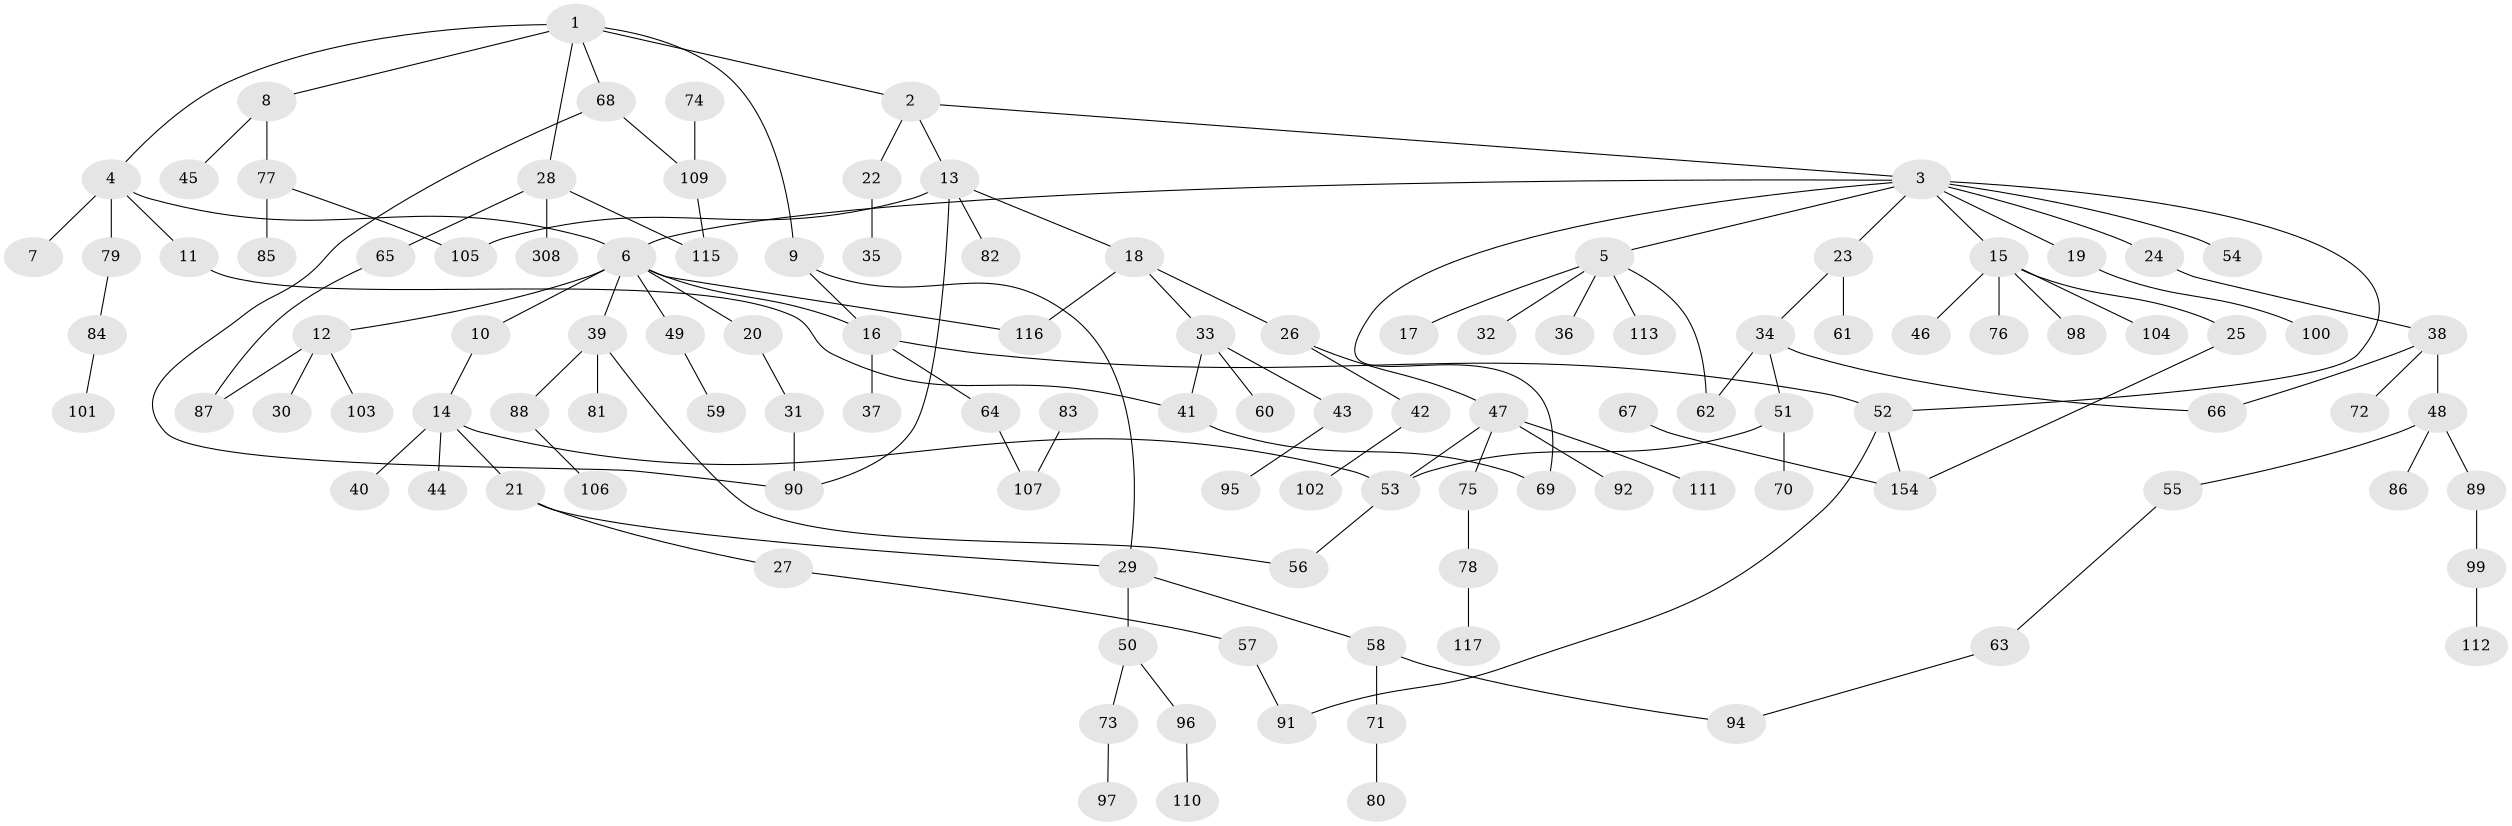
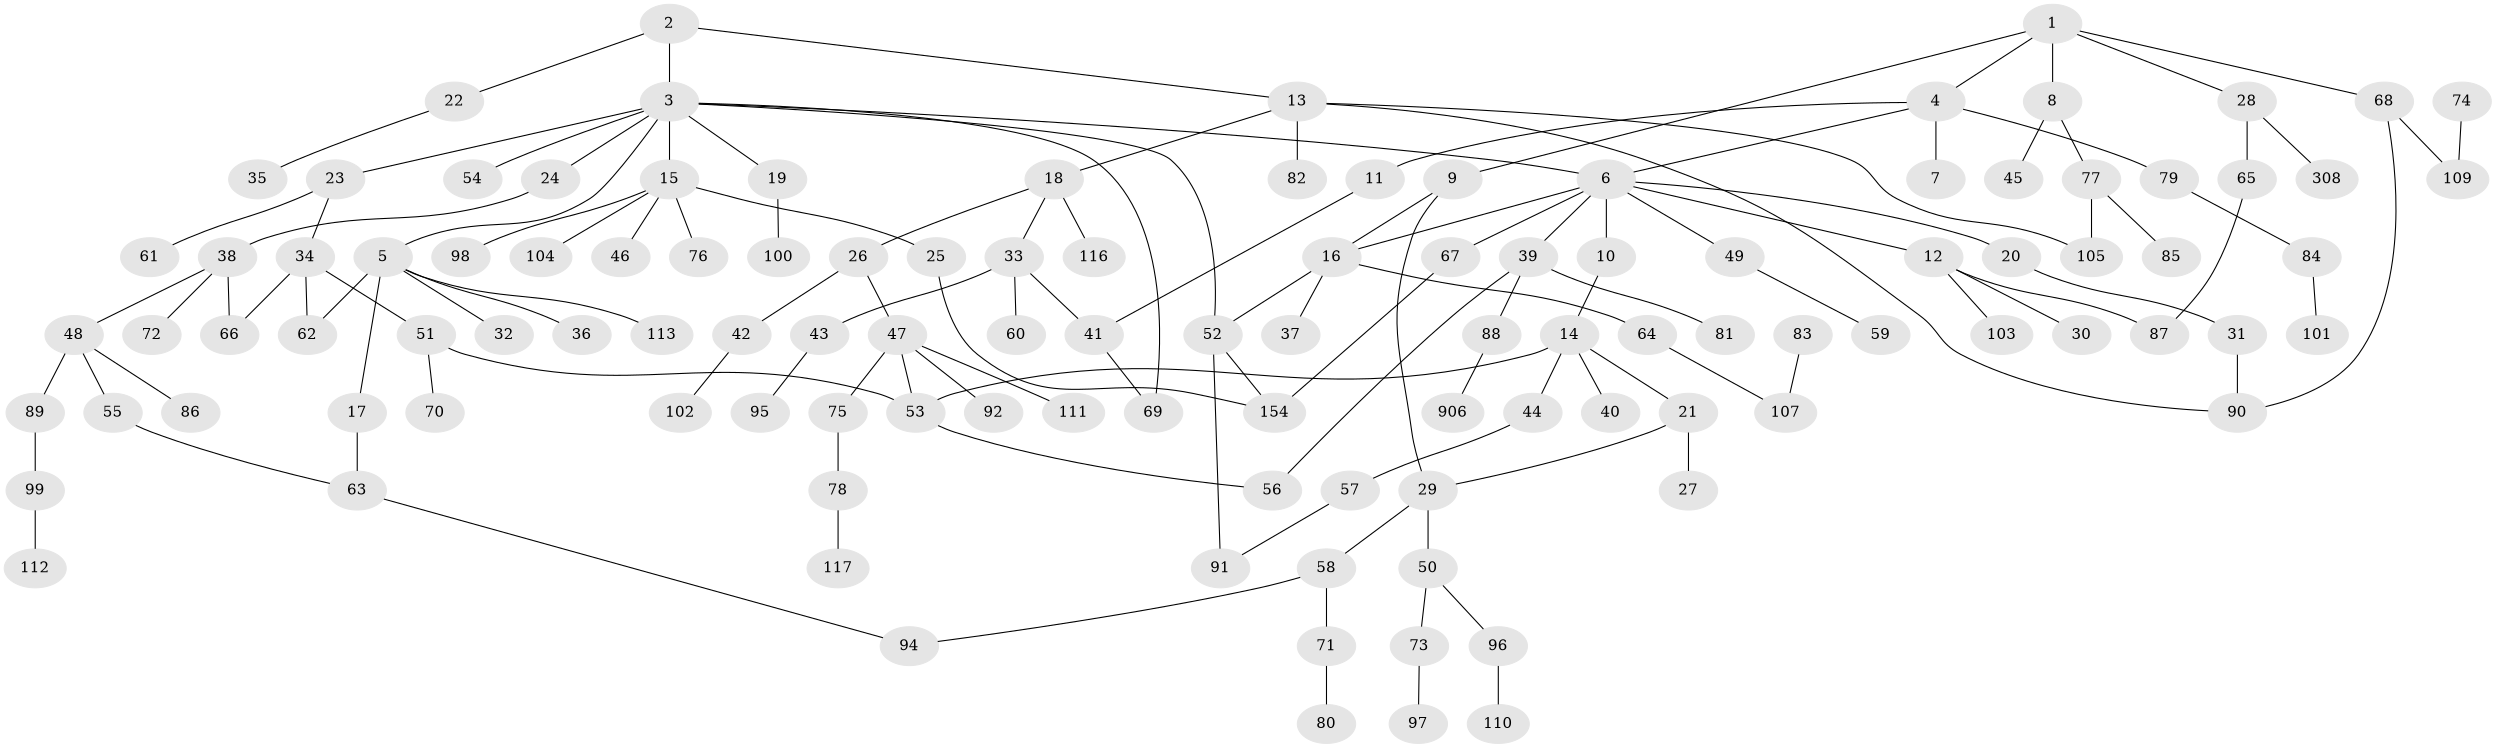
edge "1" -- "2": removed
node "115": removed
edge "6" -- "116": now "6" -- "67"
edge "17" -- "63": added
node "106": label "106" -> "906"
edge "27" -- "57": now "44" -- "57"
